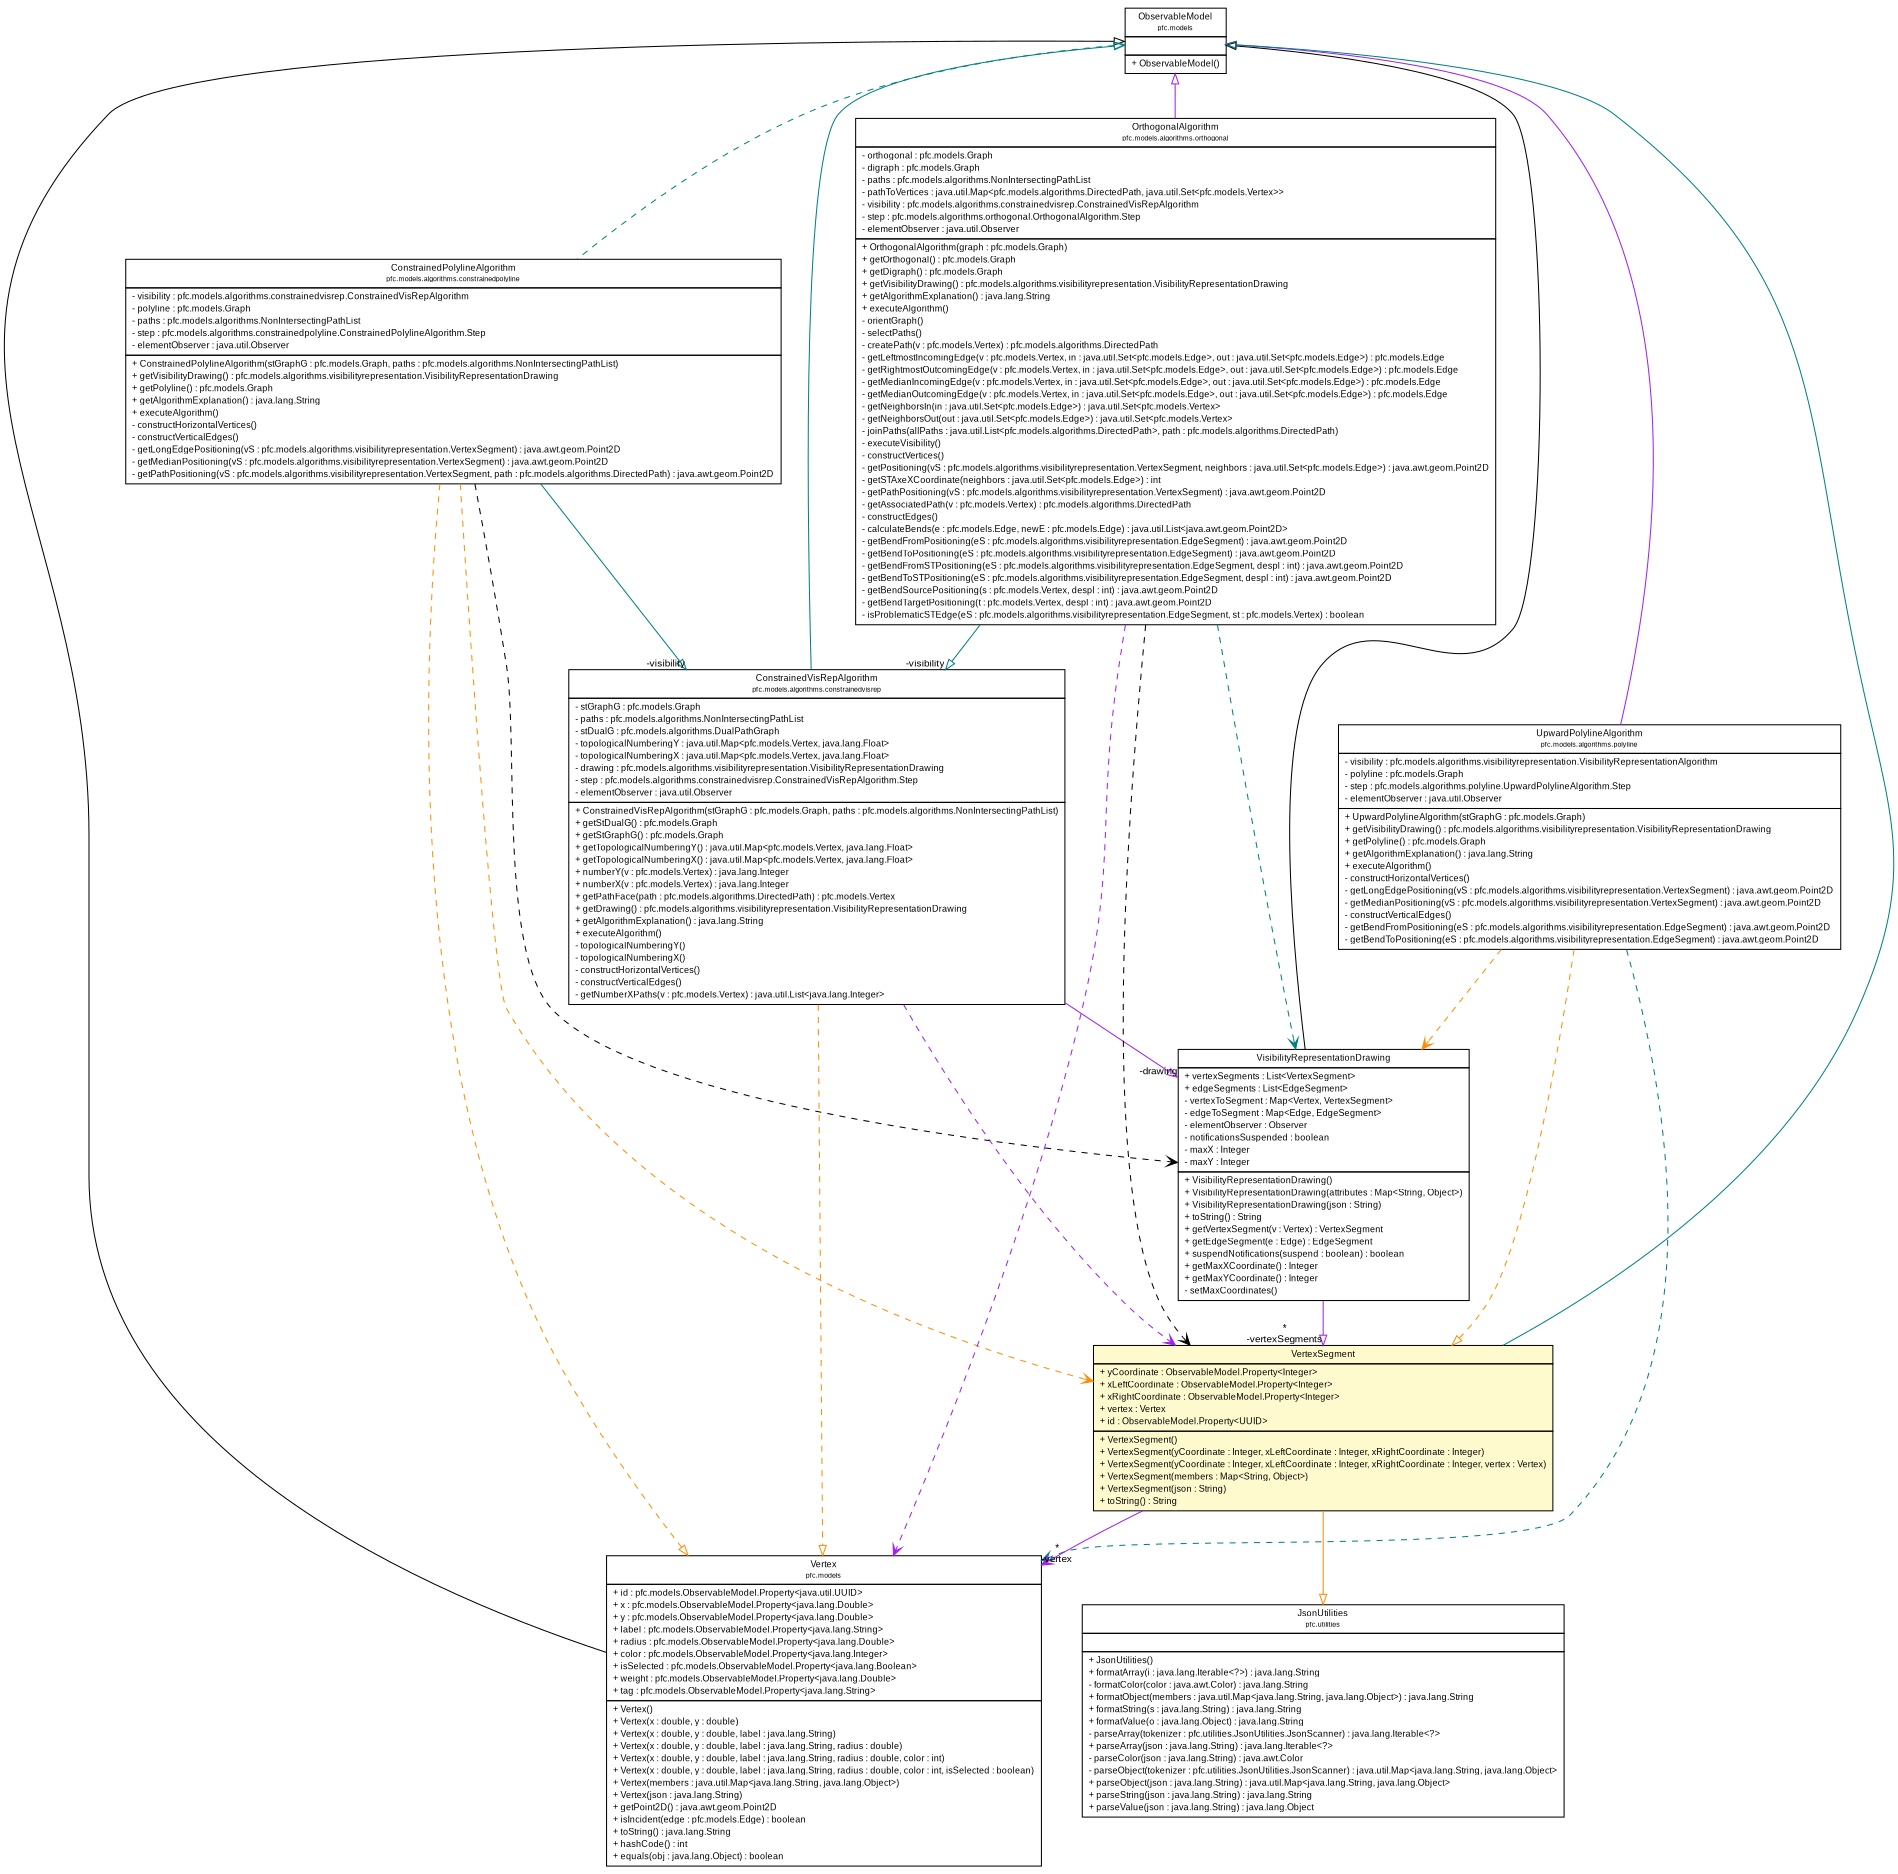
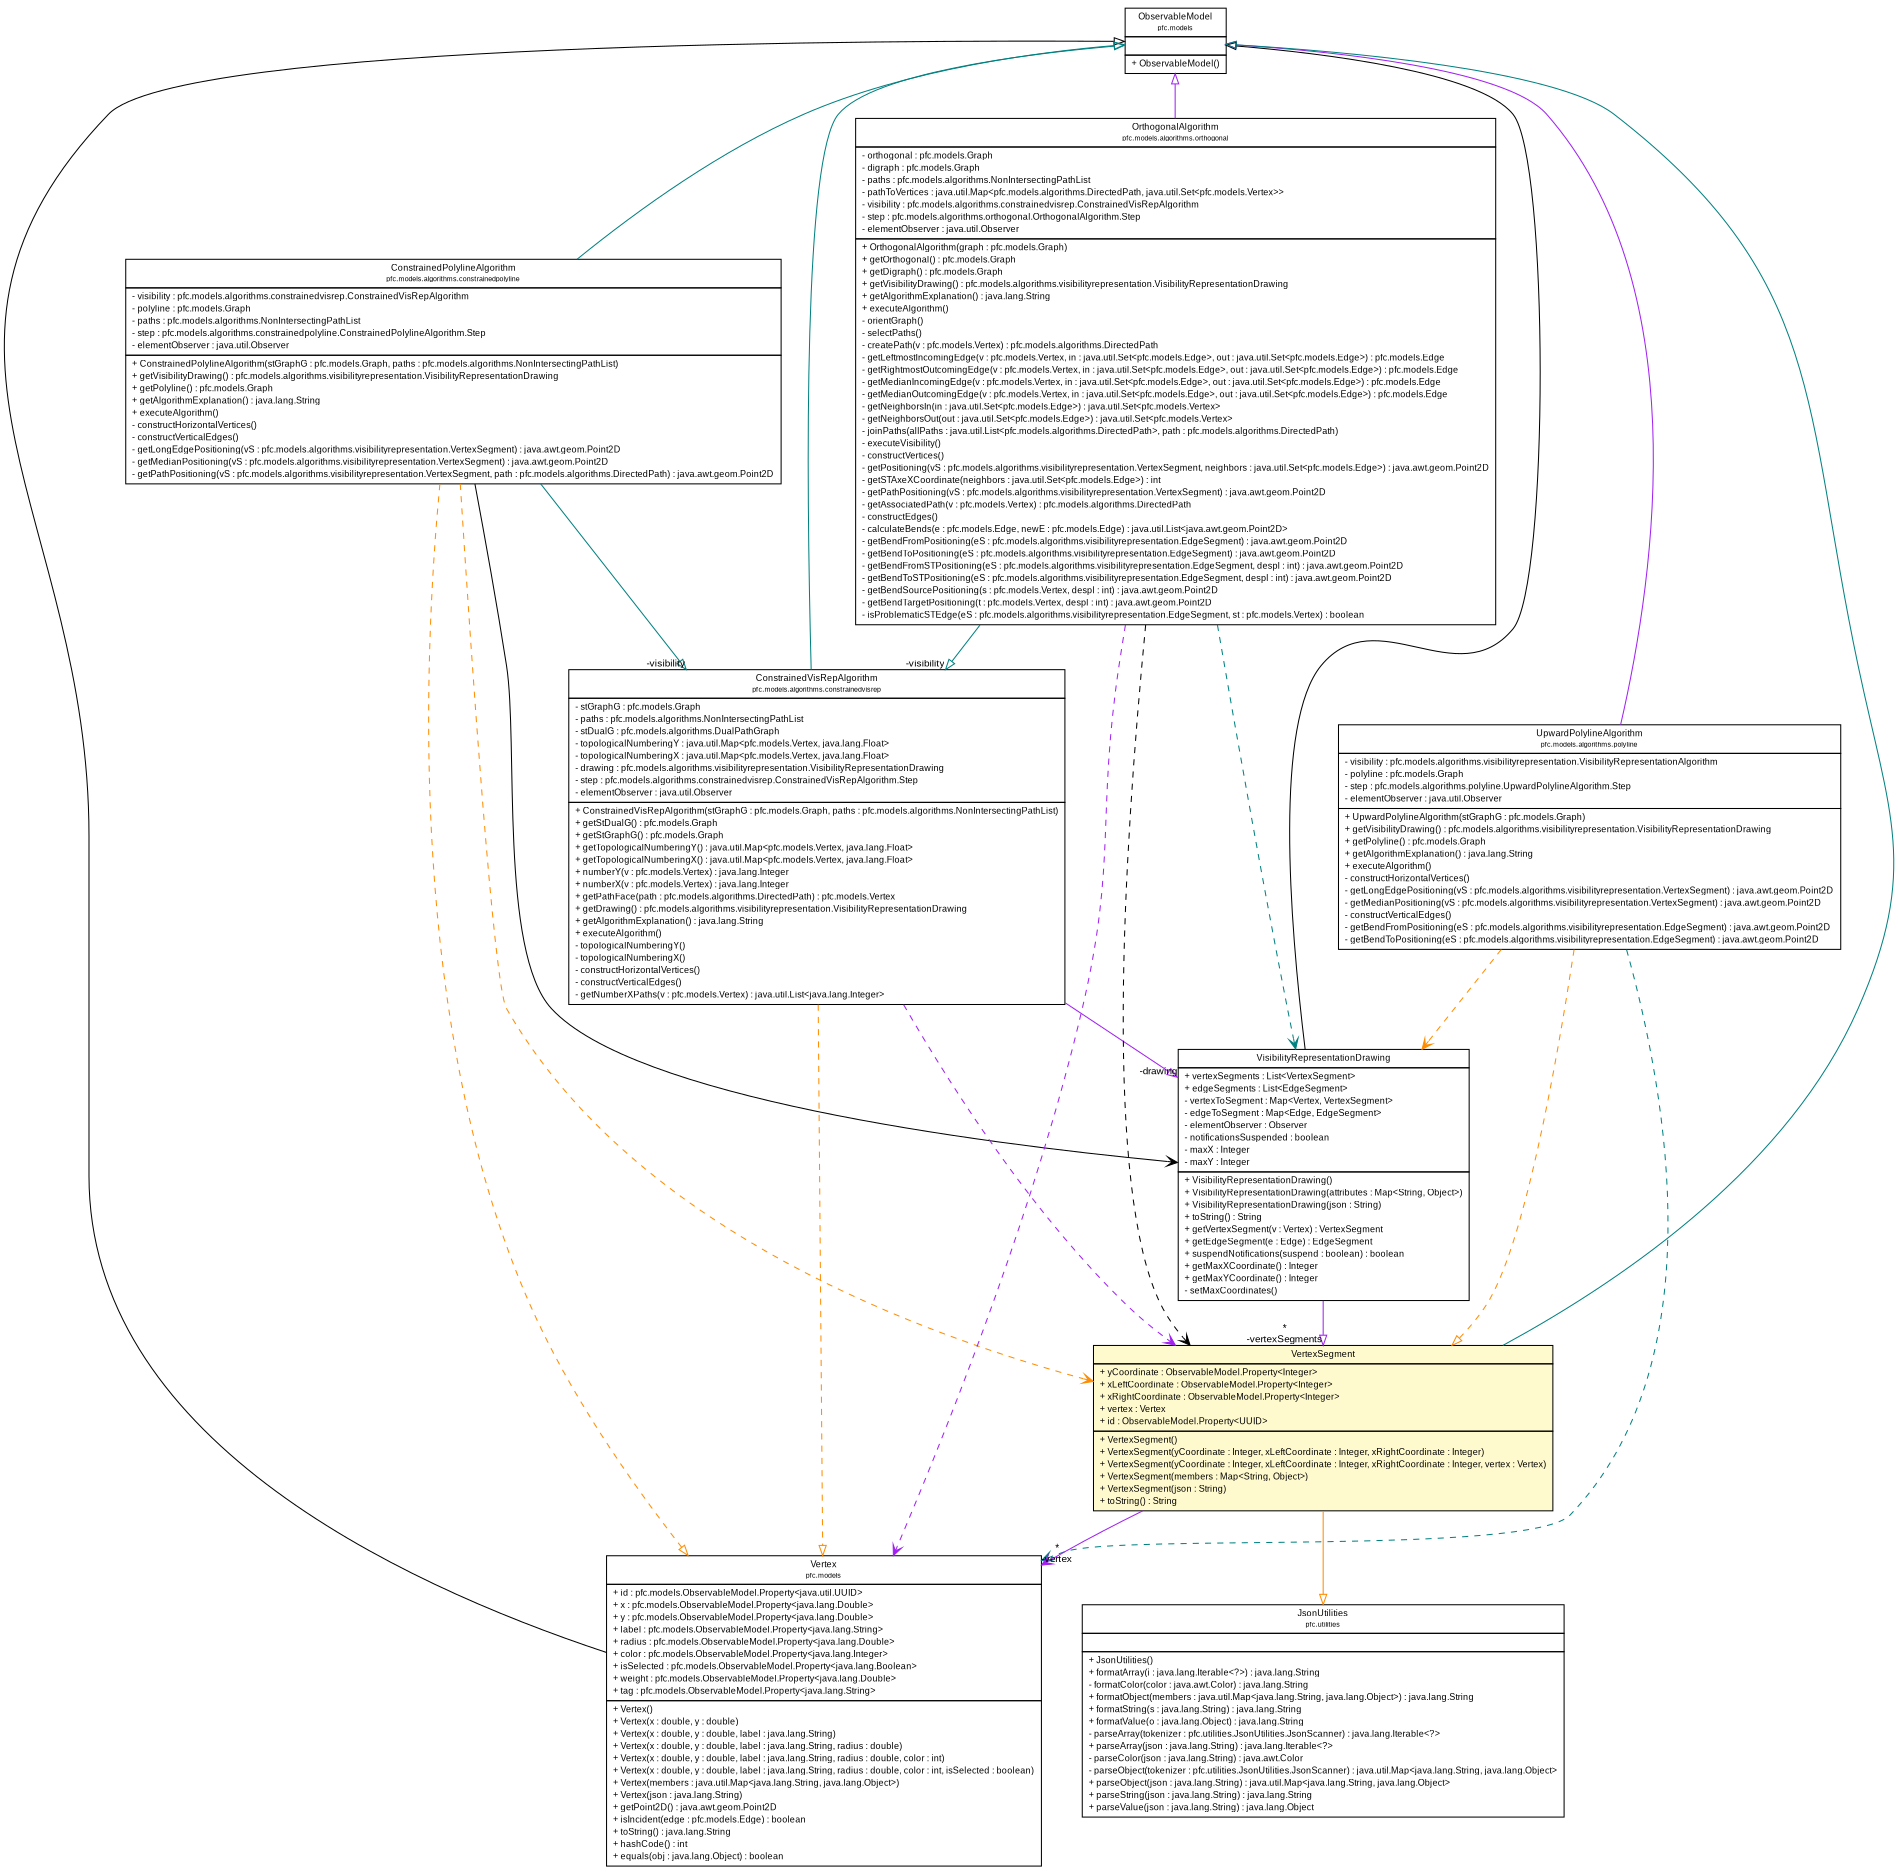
edge "ConstrainedPolylineAlgorithm" -> "ObservableModel": style dashed -> solid
edge "ConstrainedPolylineAlgorithm" -> "VisibilityRepresentationDrawing": style dashed -> solid
